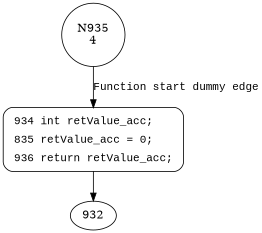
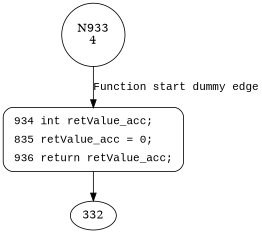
node "N935 4": label "N935 4" -> "N933 4"
node "932": label "932" -> "332"
